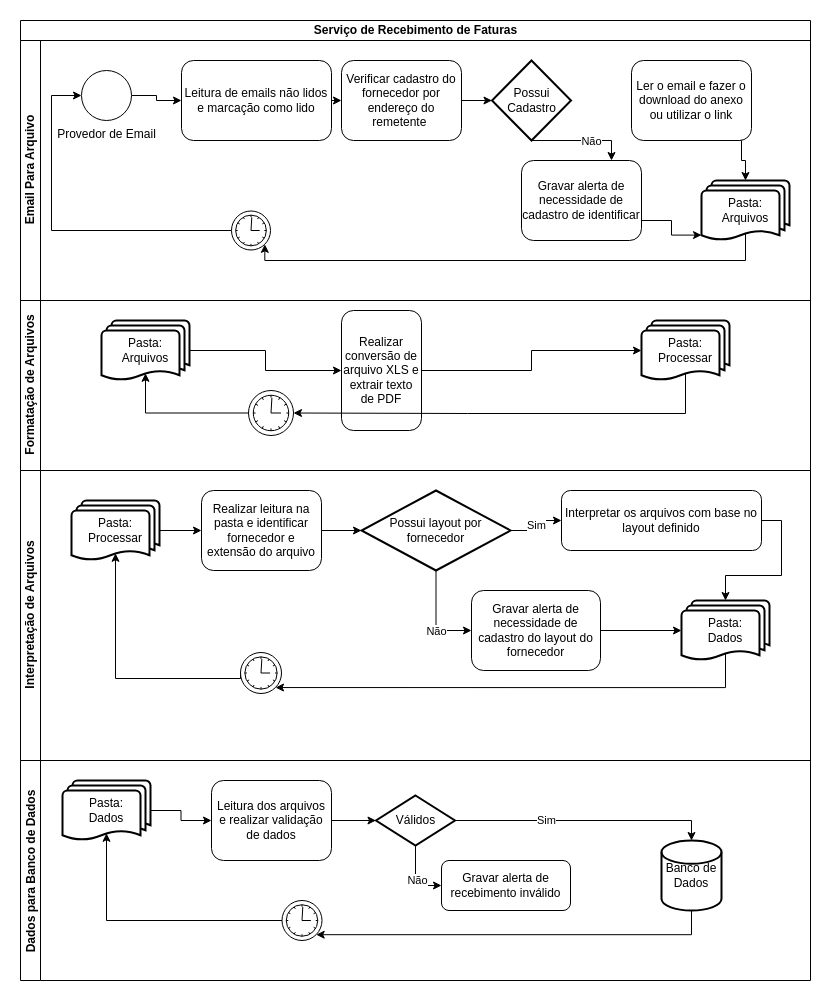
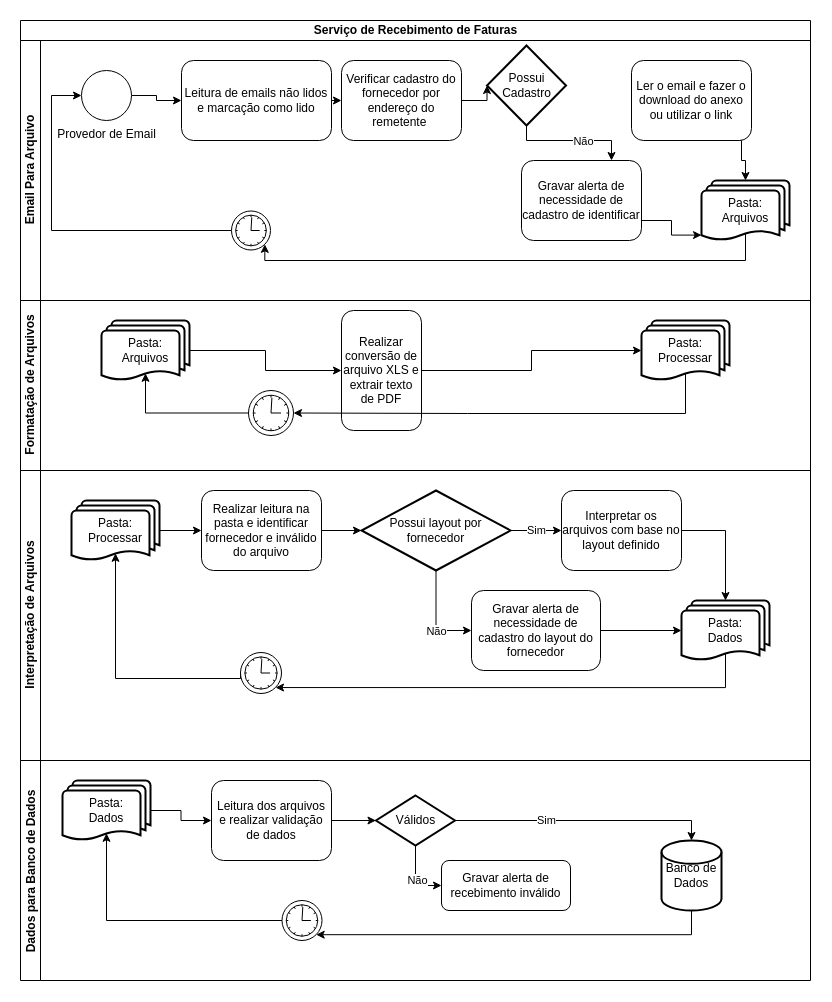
node "Possui Cadastro": moved (532, 101) -> (527, 86)
node "Interpretar os arquivos com base no layout definido": size 200x60 -> 120x80
node "Realizar leitura na pasta e identificar fornecedor e extensão do arquivo": label "Realizar leitura na pasta e identificar fornecedor e extensão do arquivo" -> "Realizar leitura na pasta e identificar fornecedor e inválido do arquivo"
